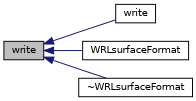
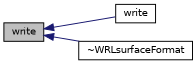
node "WRLsurfaceFormat": removed
